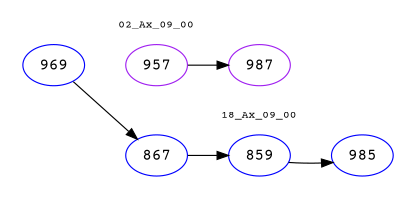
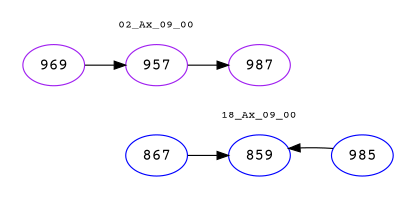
node "969": color blue -> purple
edge "969" -> "867": now "969" -> "957"
edge "859" -> "985": reversed
